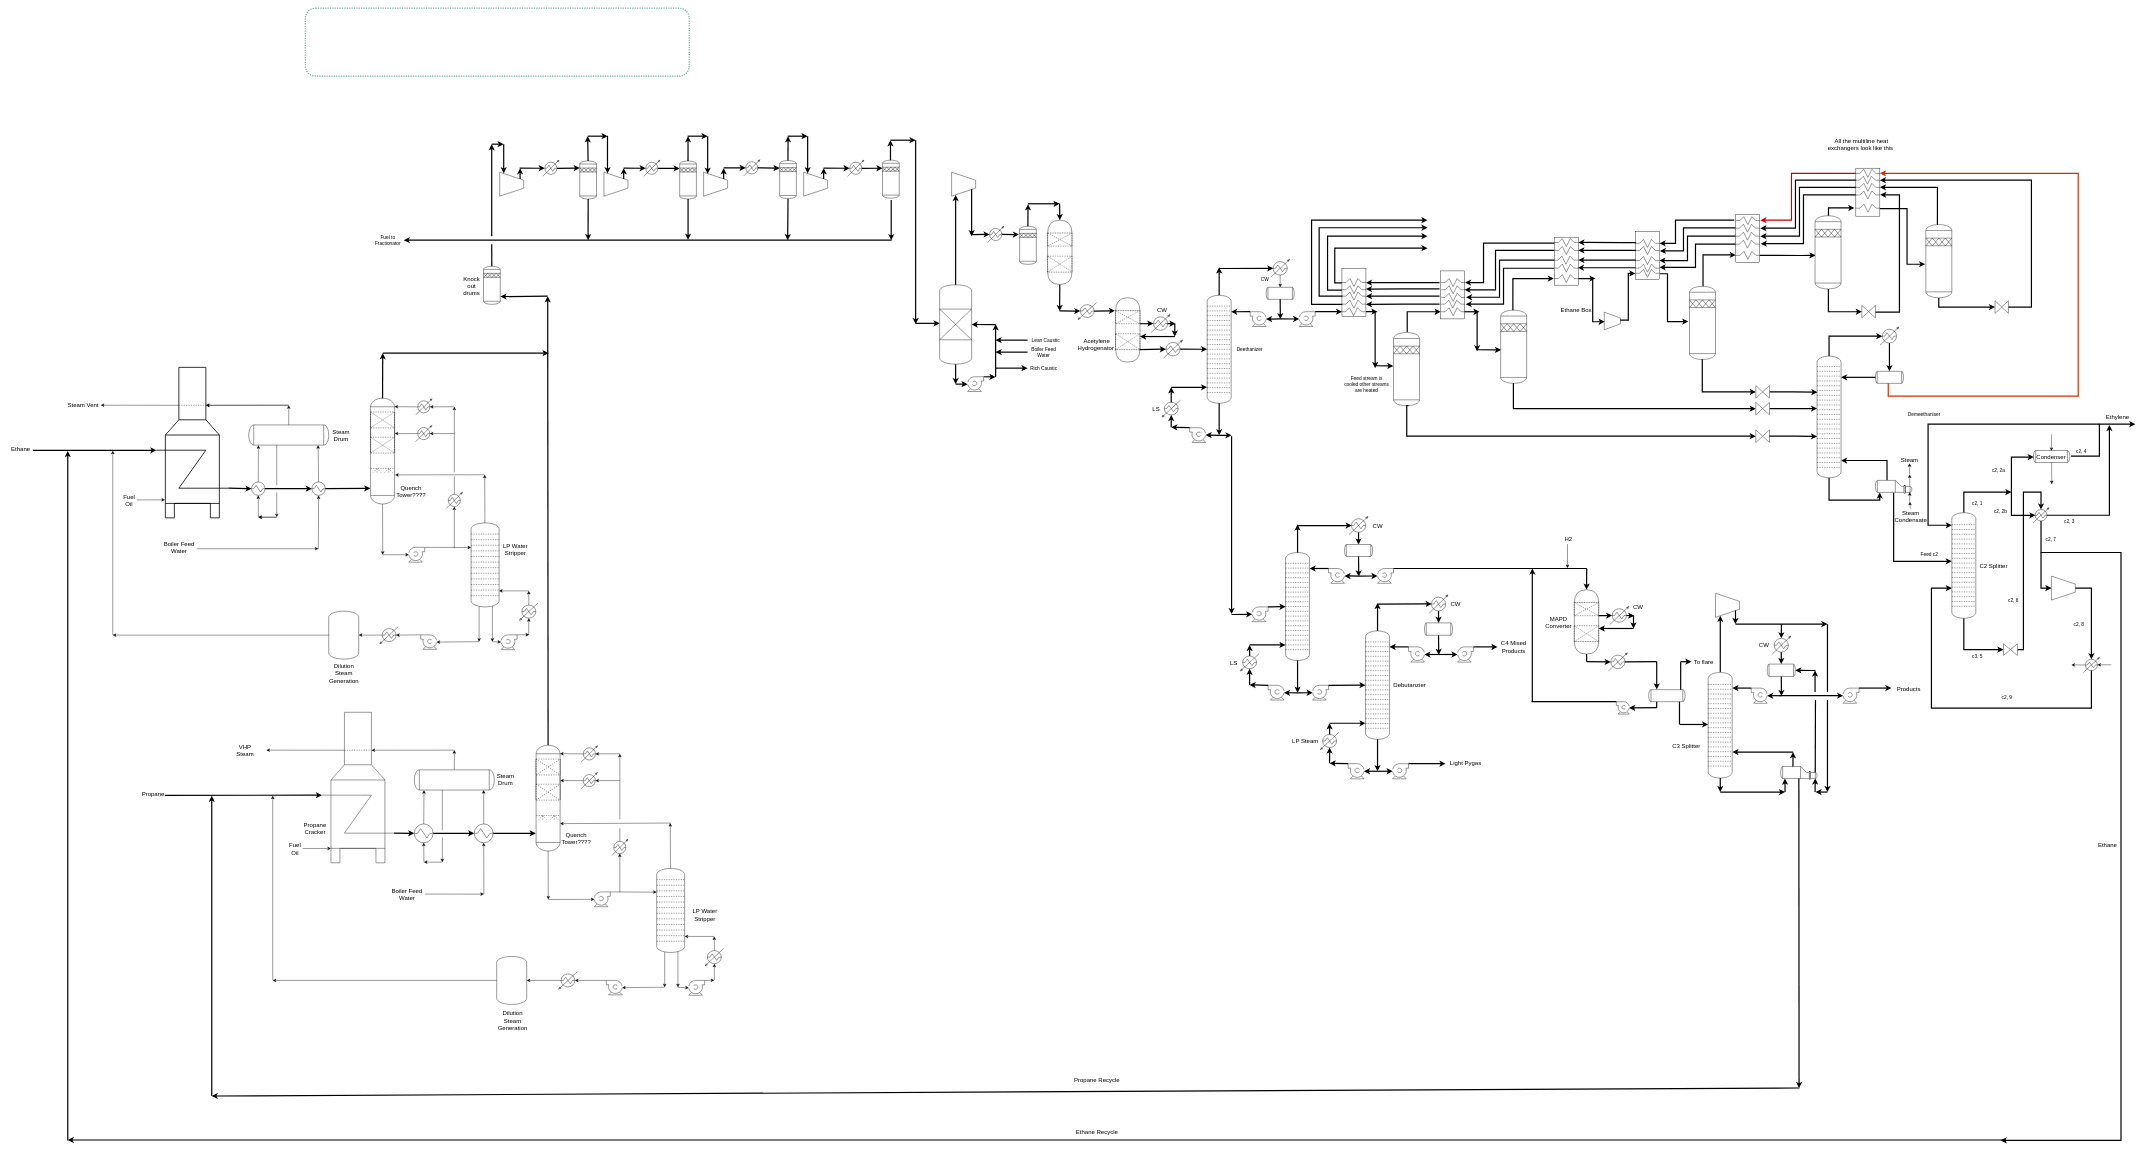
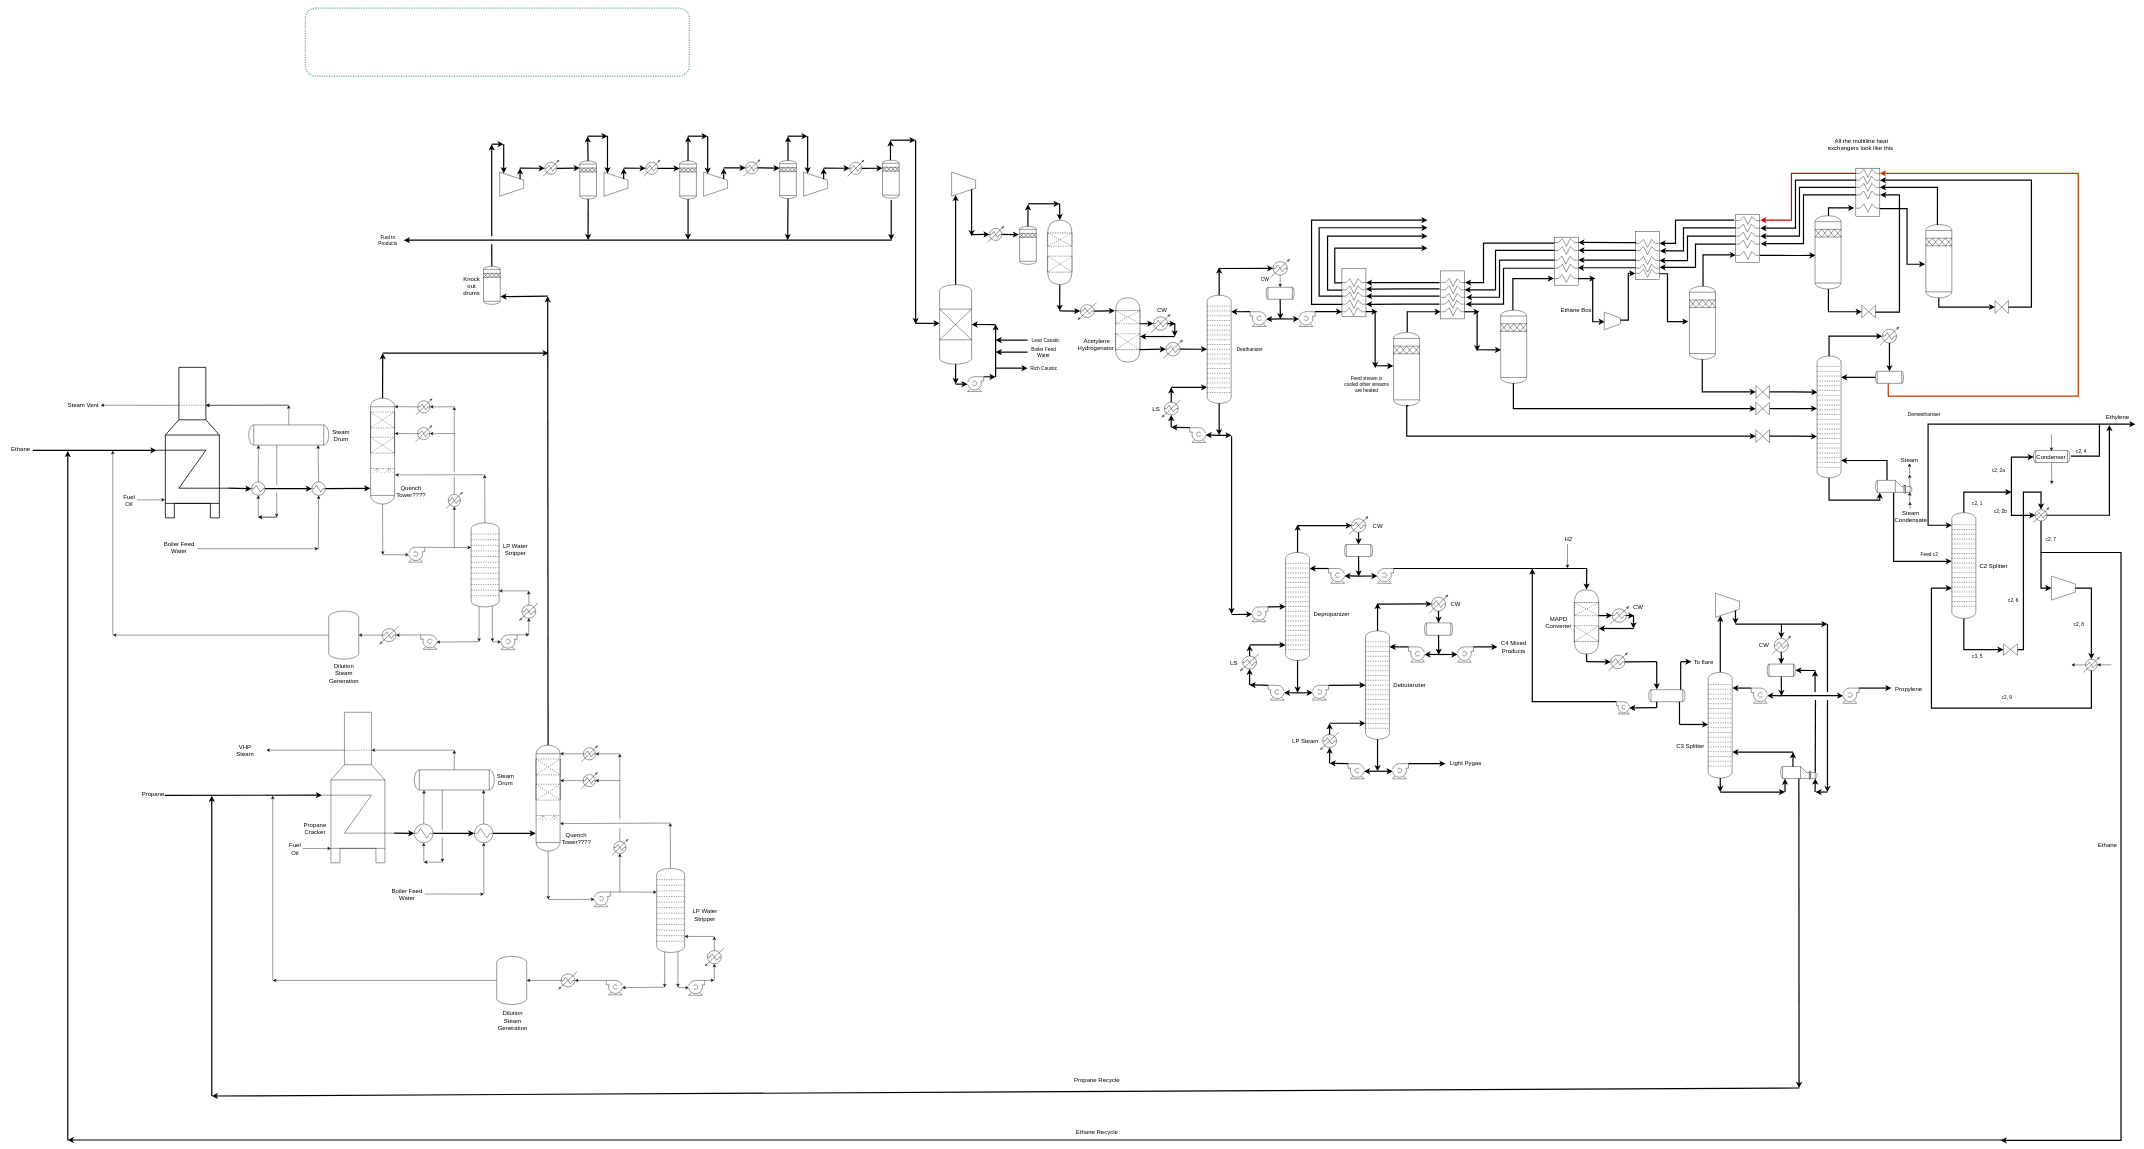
node "Fuel to Fractionator": label "Fuel to Fractionator" -> "Fuel to Products"
node "c2, 3": removed
node "Depropanizer": added
node "Products": label "Products" -> "Propylene"
node "C3 Splitter": moved (1687, 746) -> (1691, 746)
